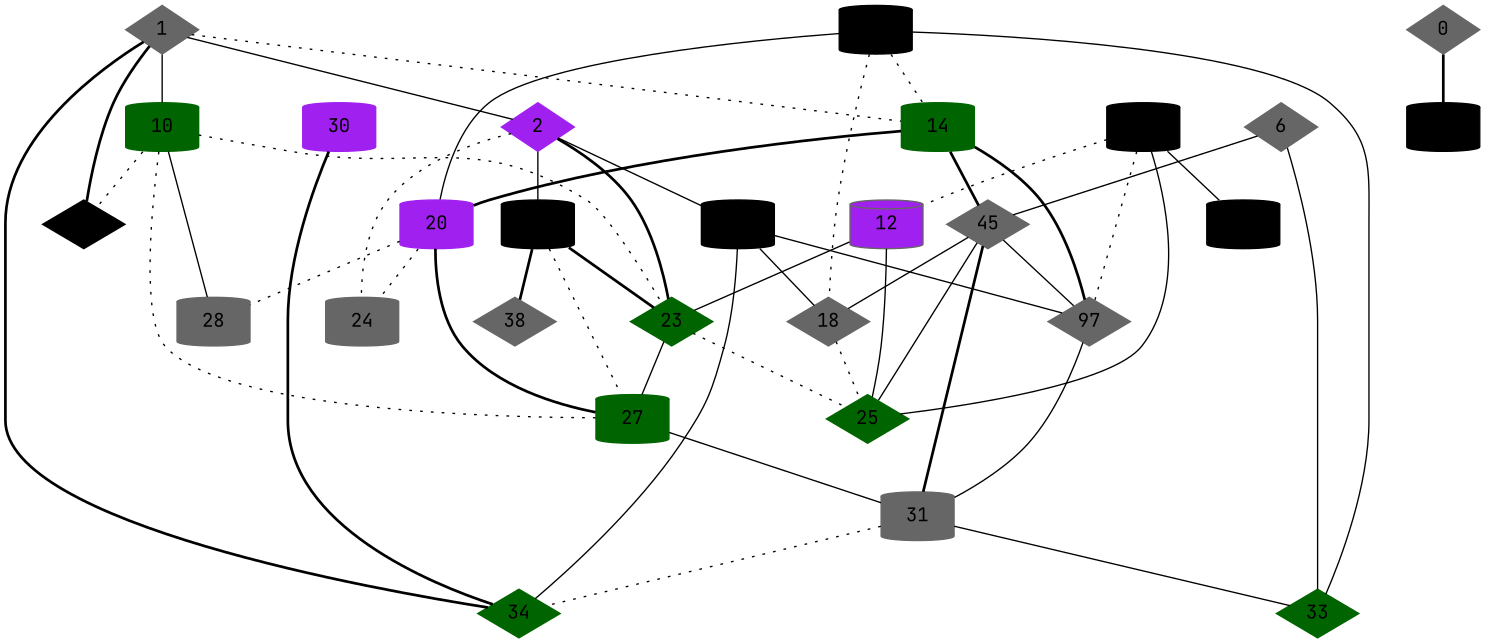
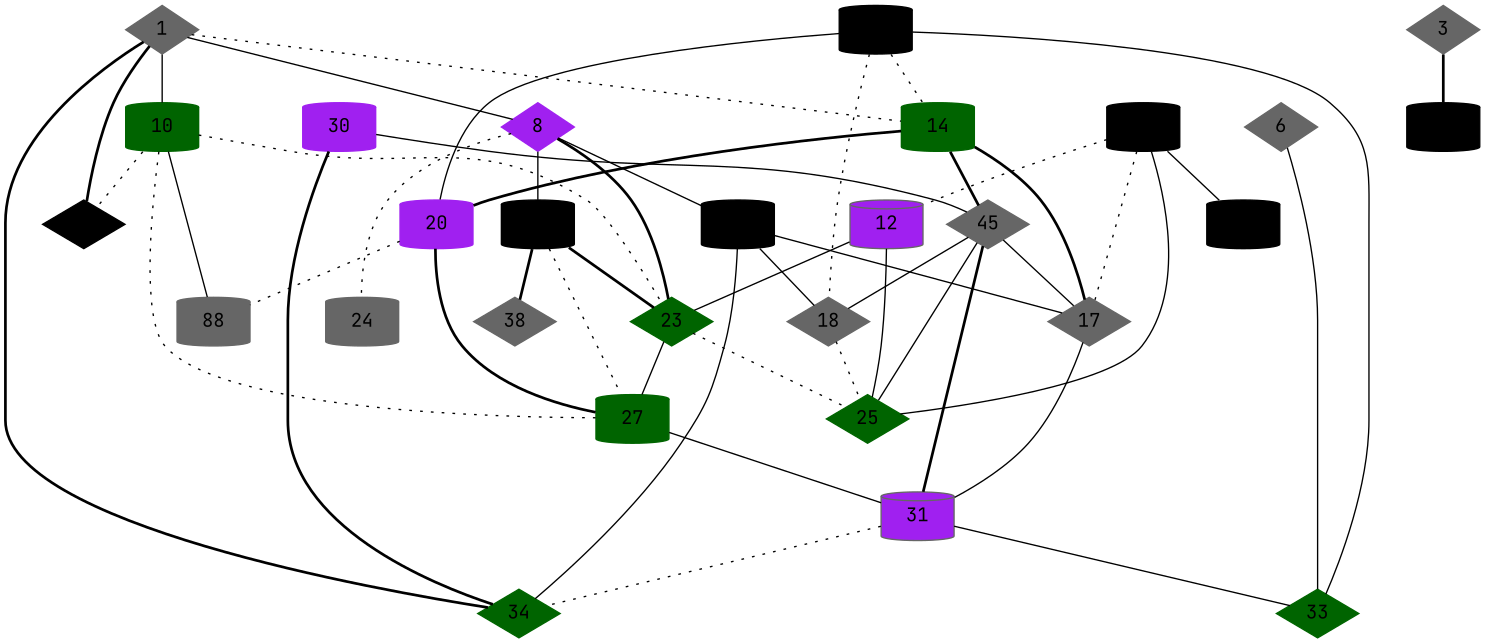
node "0": label "0" -> "3"
node "2": label "2" -> "8"
edge "6" -- "45": now "30" -- "45"
edge "20" -- "24": removed
node "28": label "28" -> "88"
node "97": label "97" -> "17"
node "31": fillcolor gray40 -> purple
